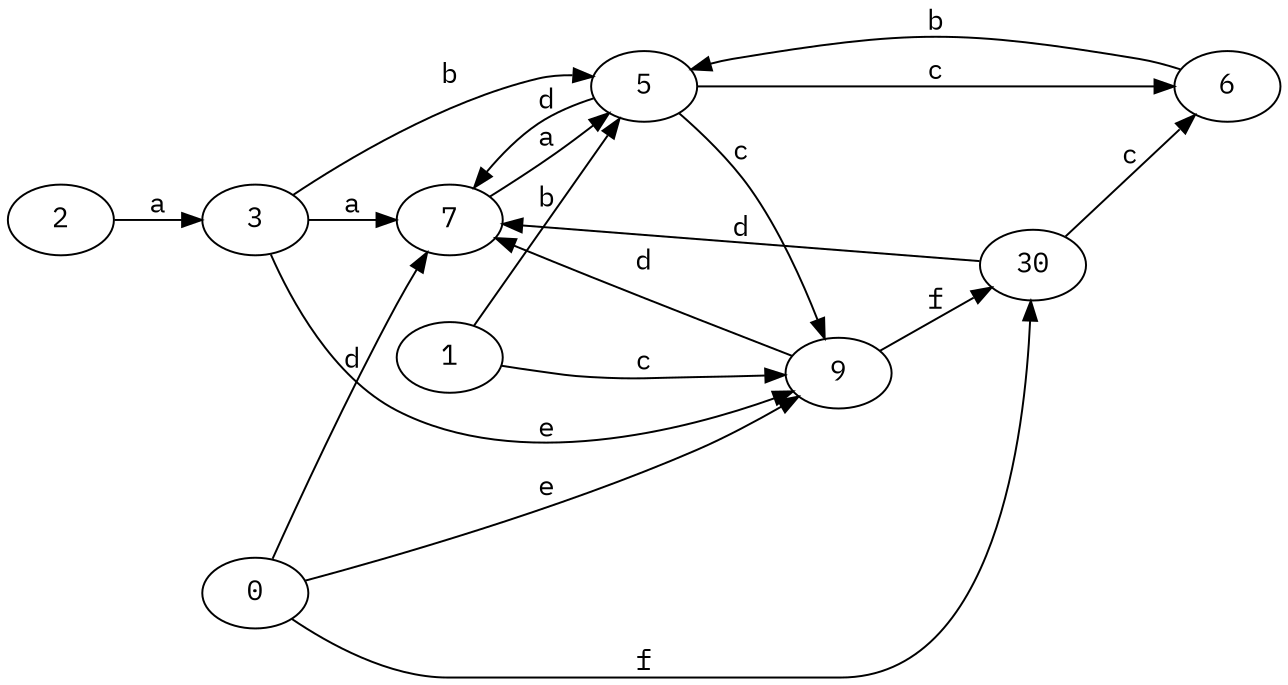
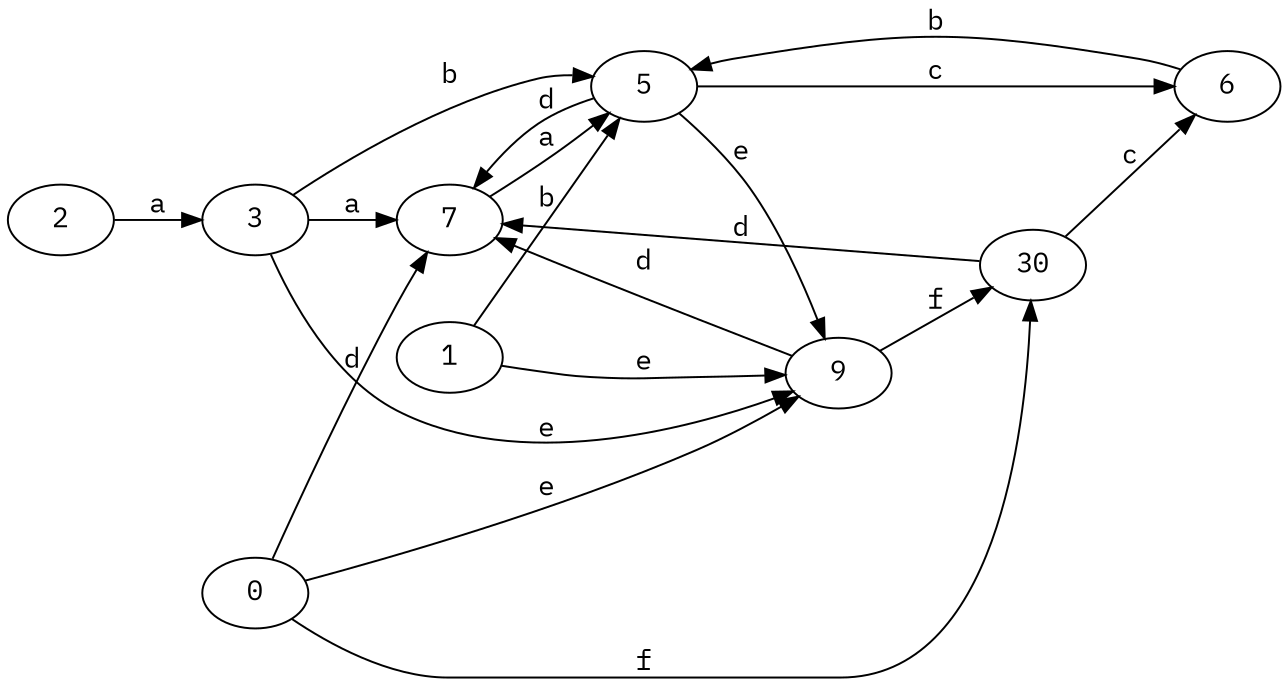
edge "5" -> "9": label "c" -> "e"
edge "1" -> "9": label "c" -> "e"
